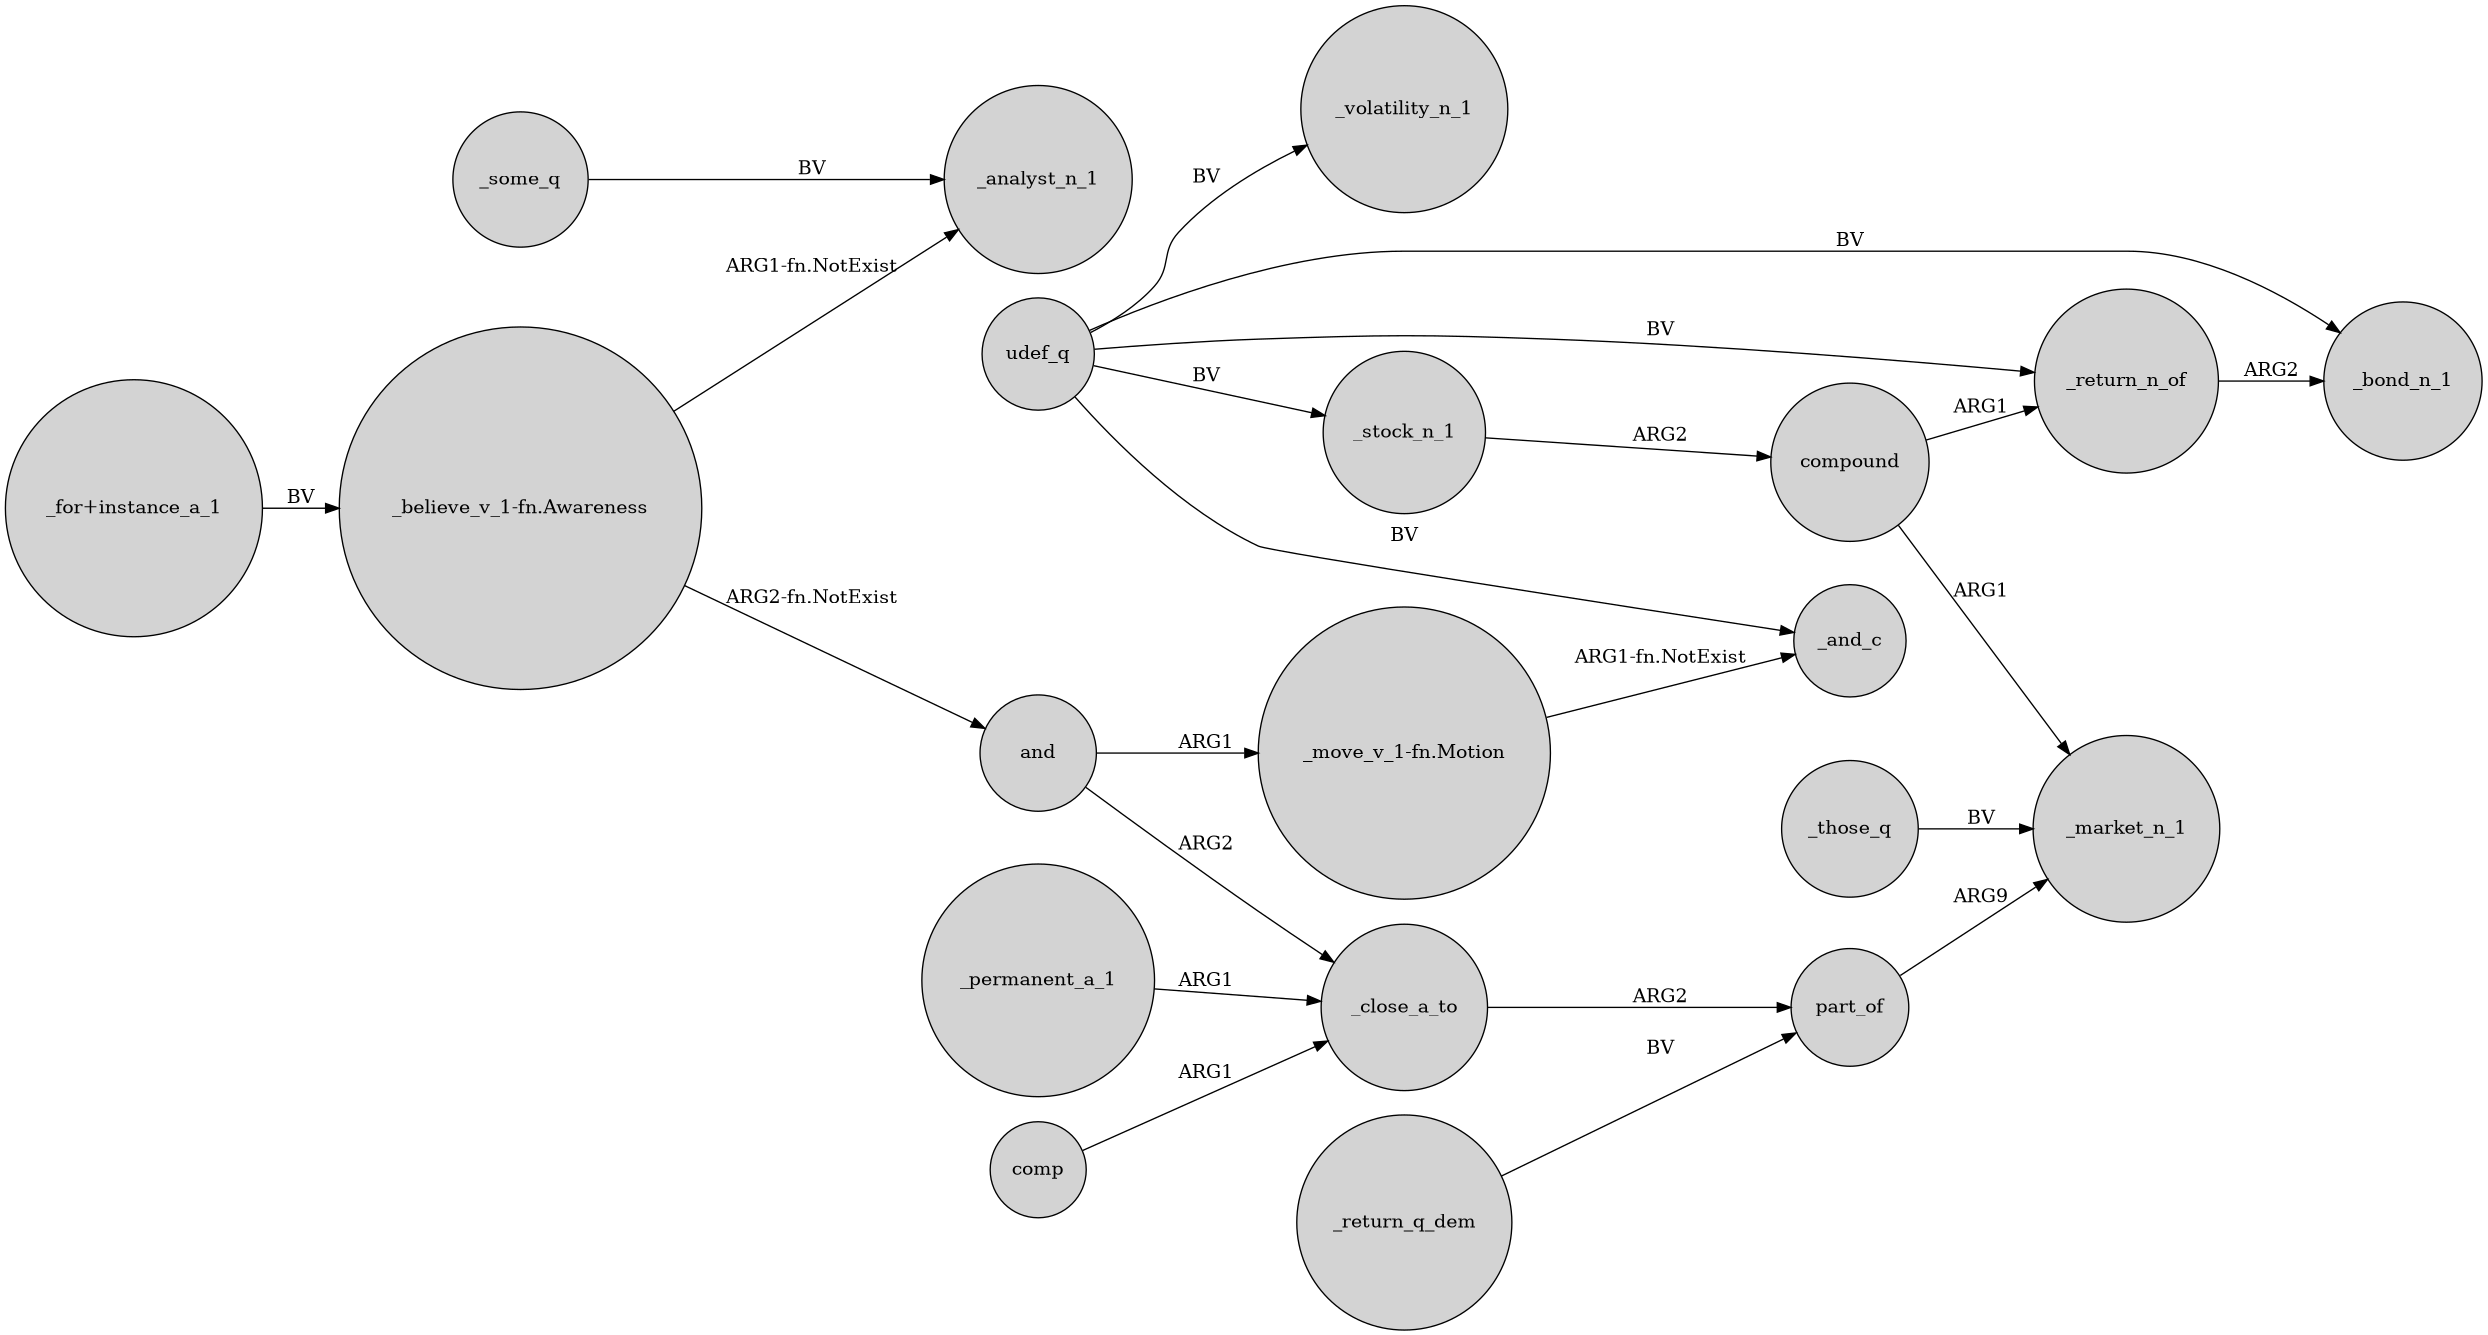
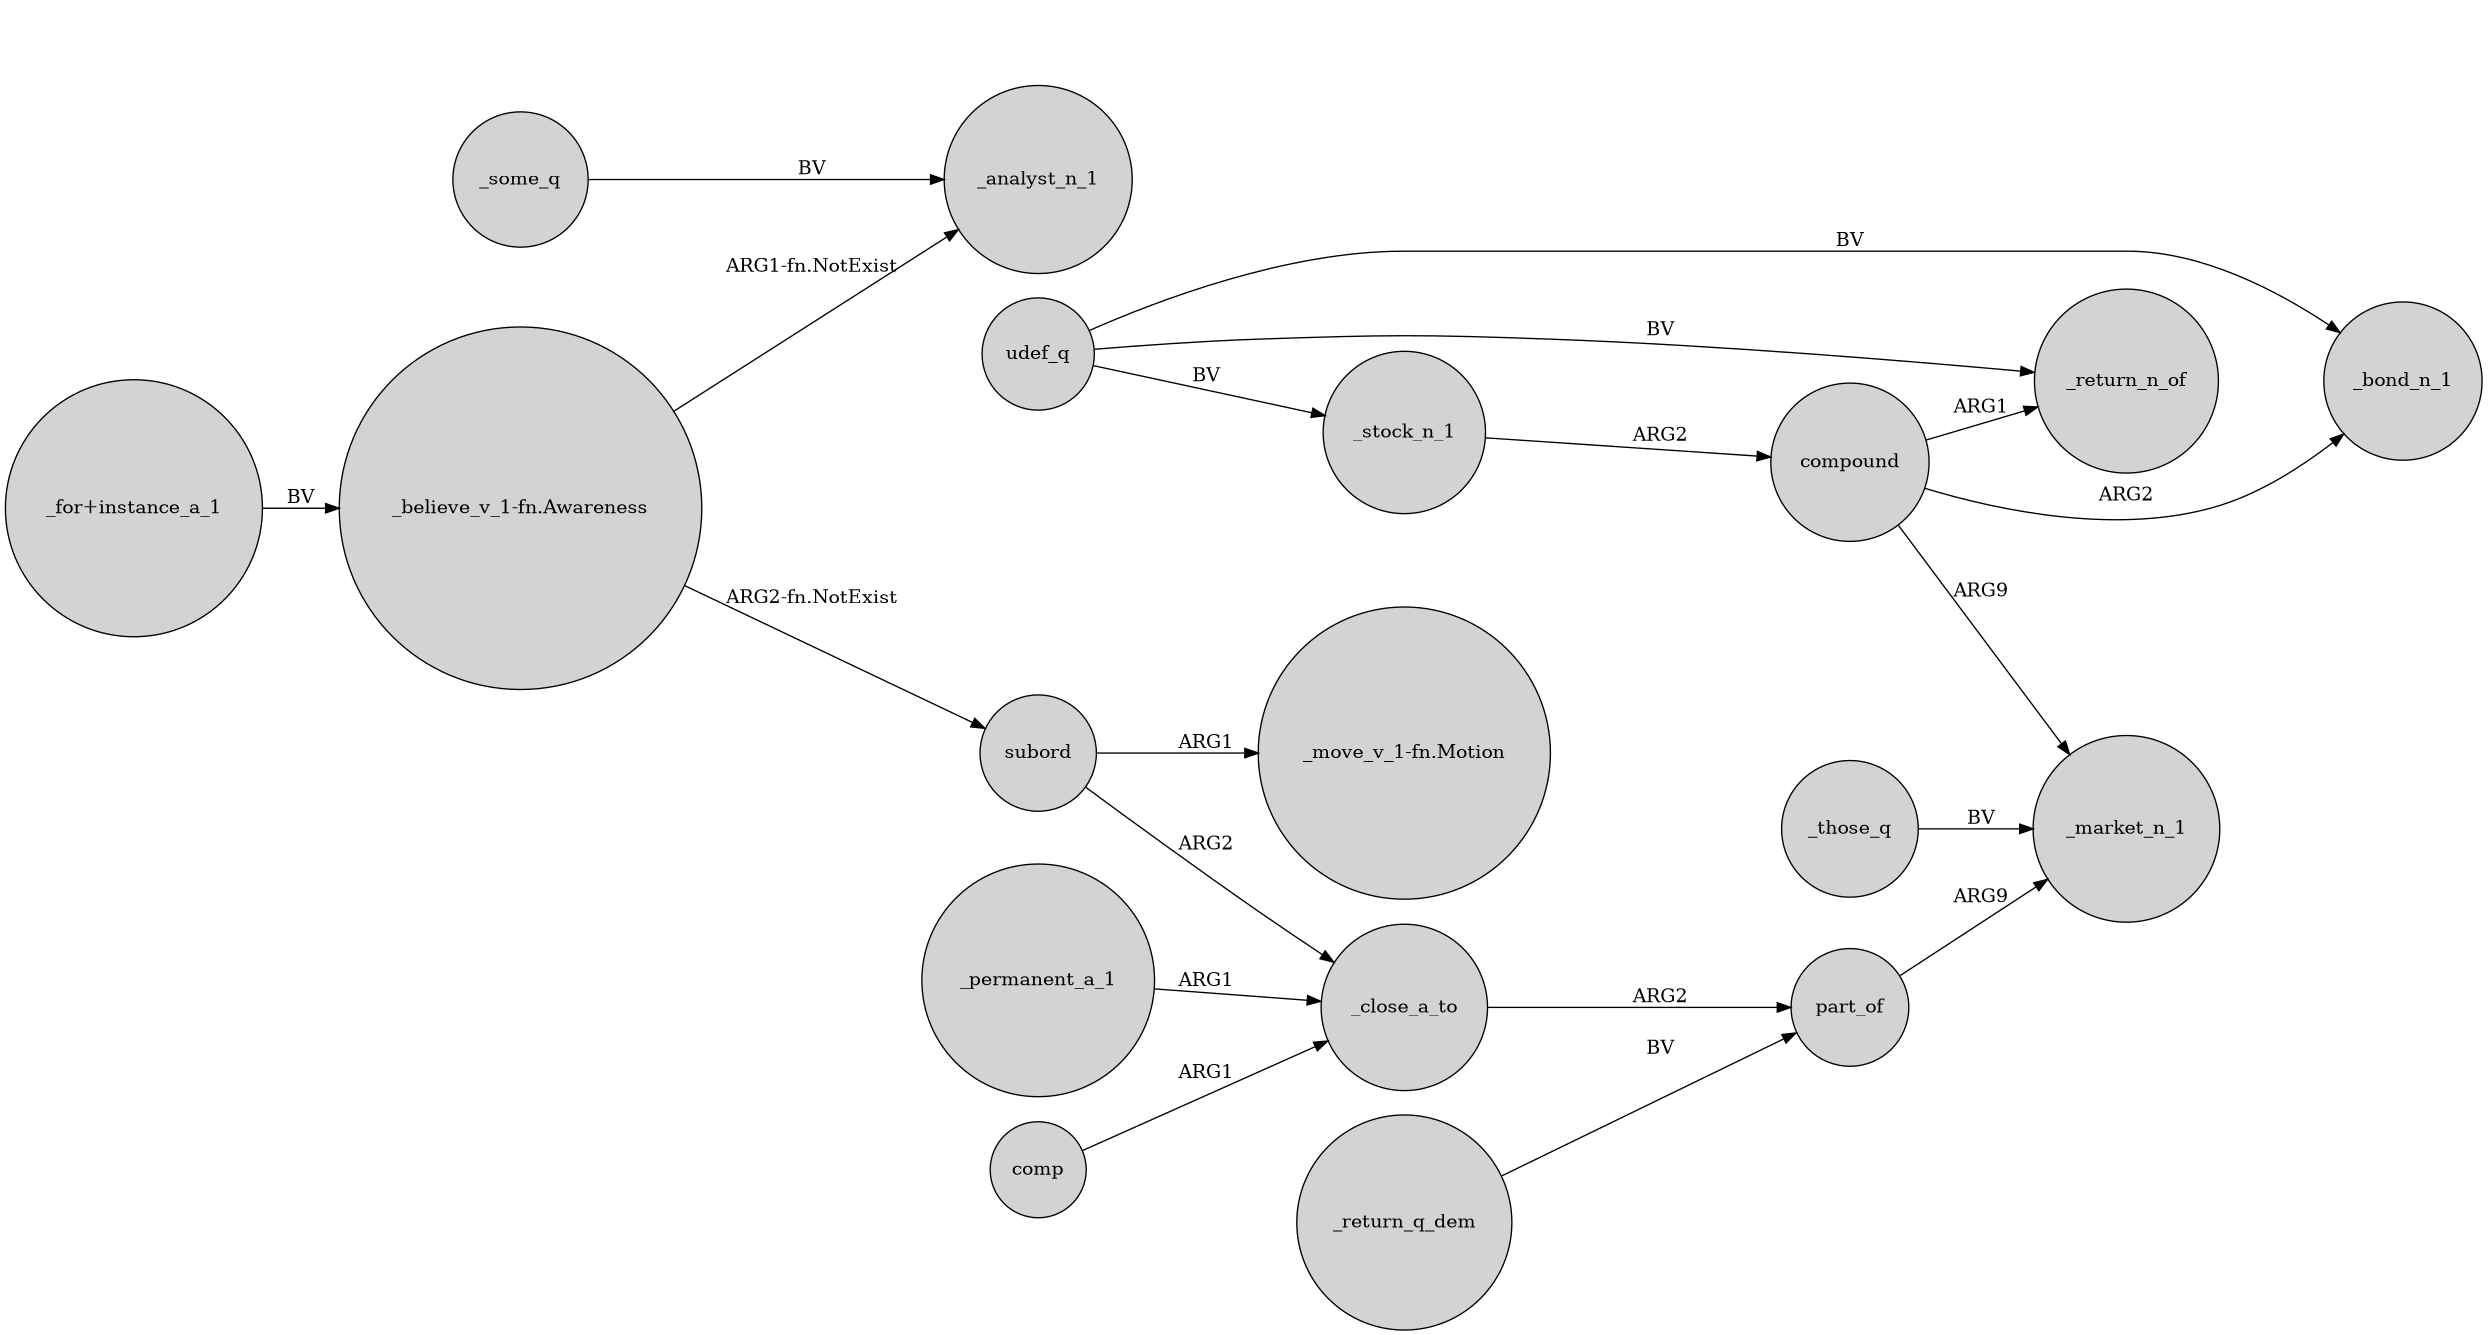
node "_volatility_n_1": removed
edge "_return_n_of" -> "_bond_n_1": now "compound" -> "_bond_n_1"
edge "compound" -> "_market_n_1": label "ARG1" -> "ARG9"
node "_and_c": removed
node "and": label "and" -> "subord"
